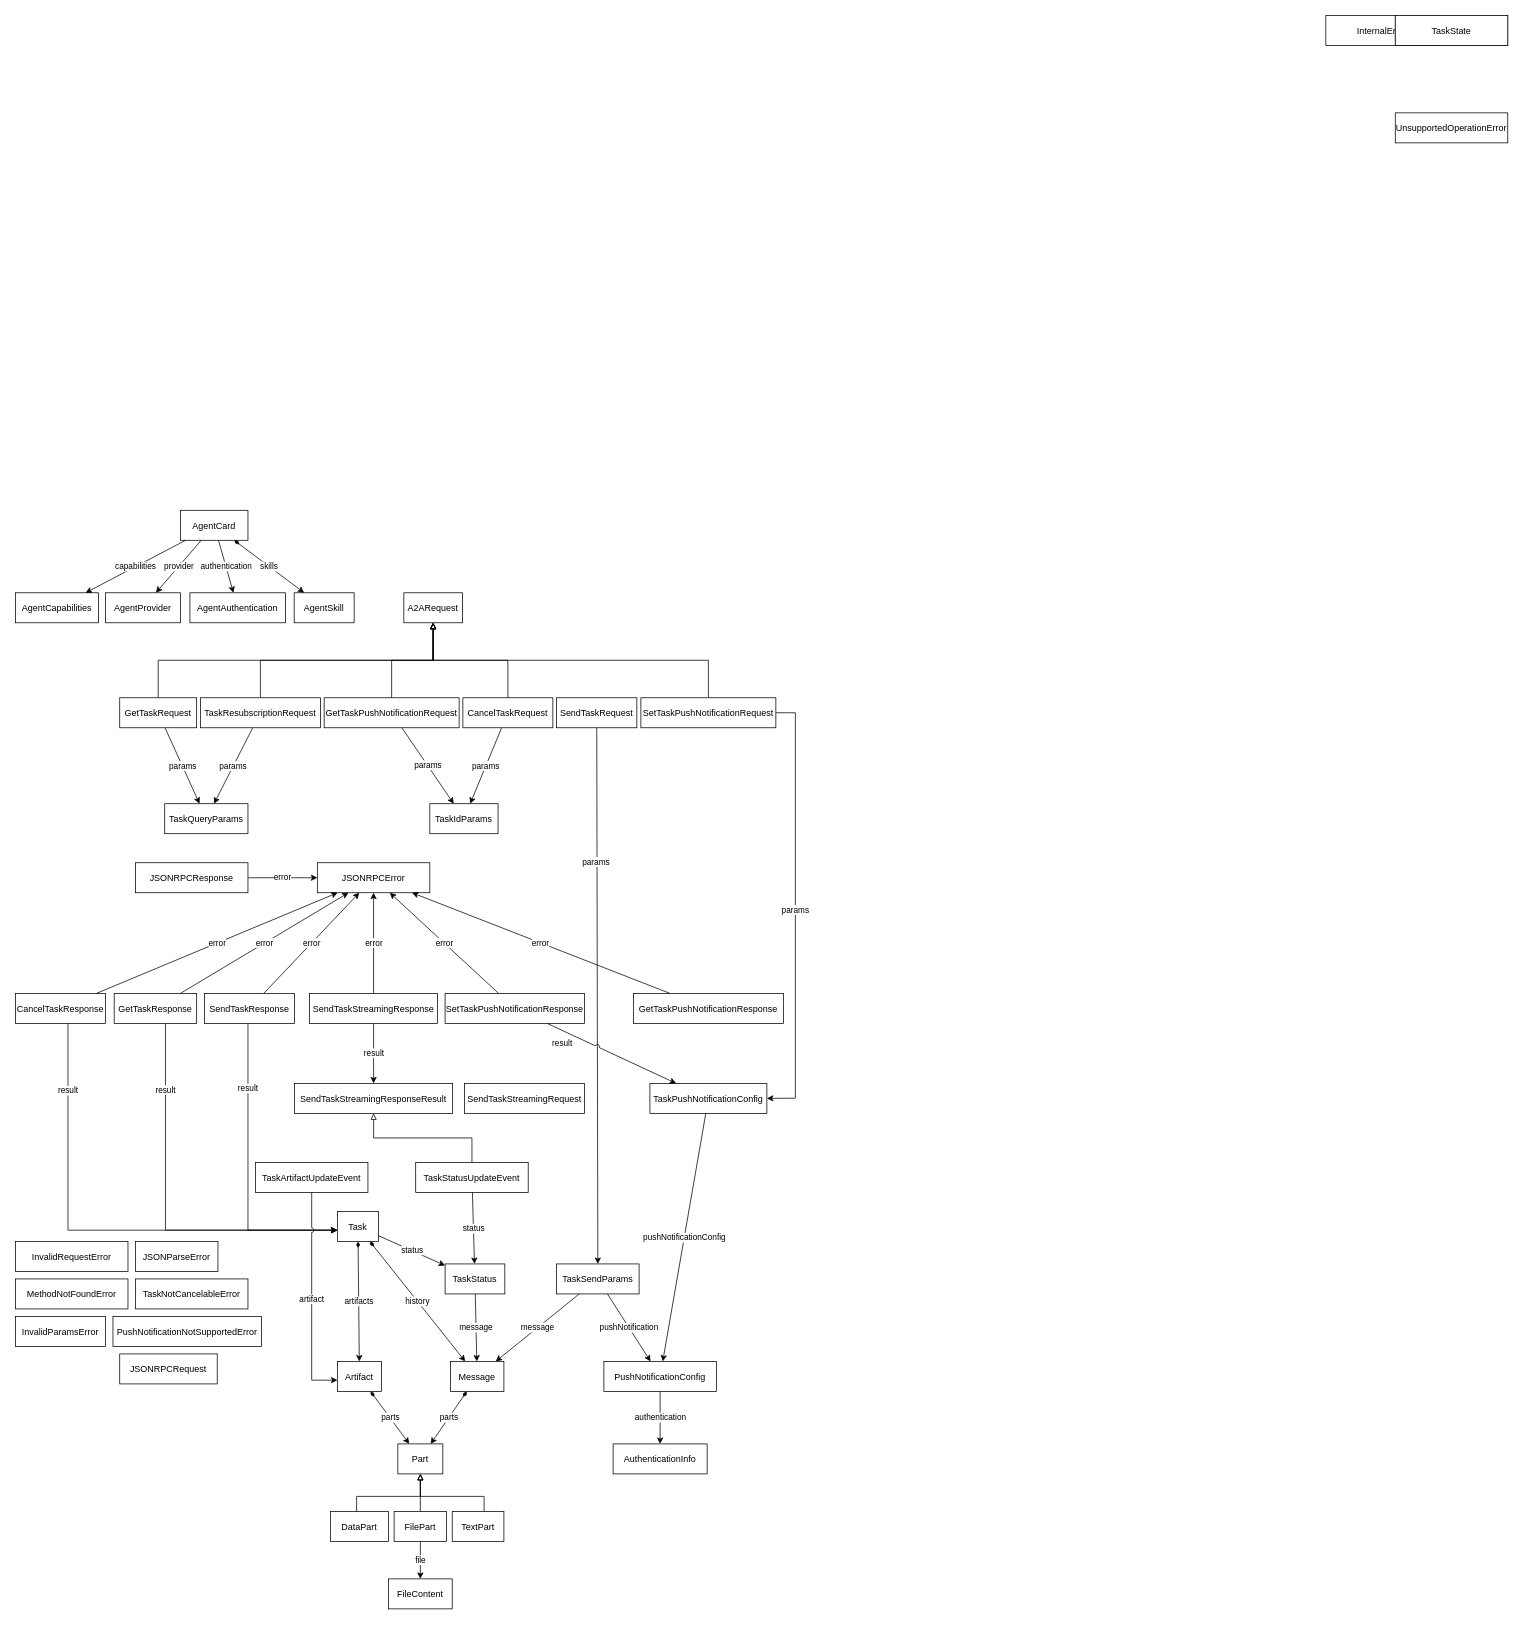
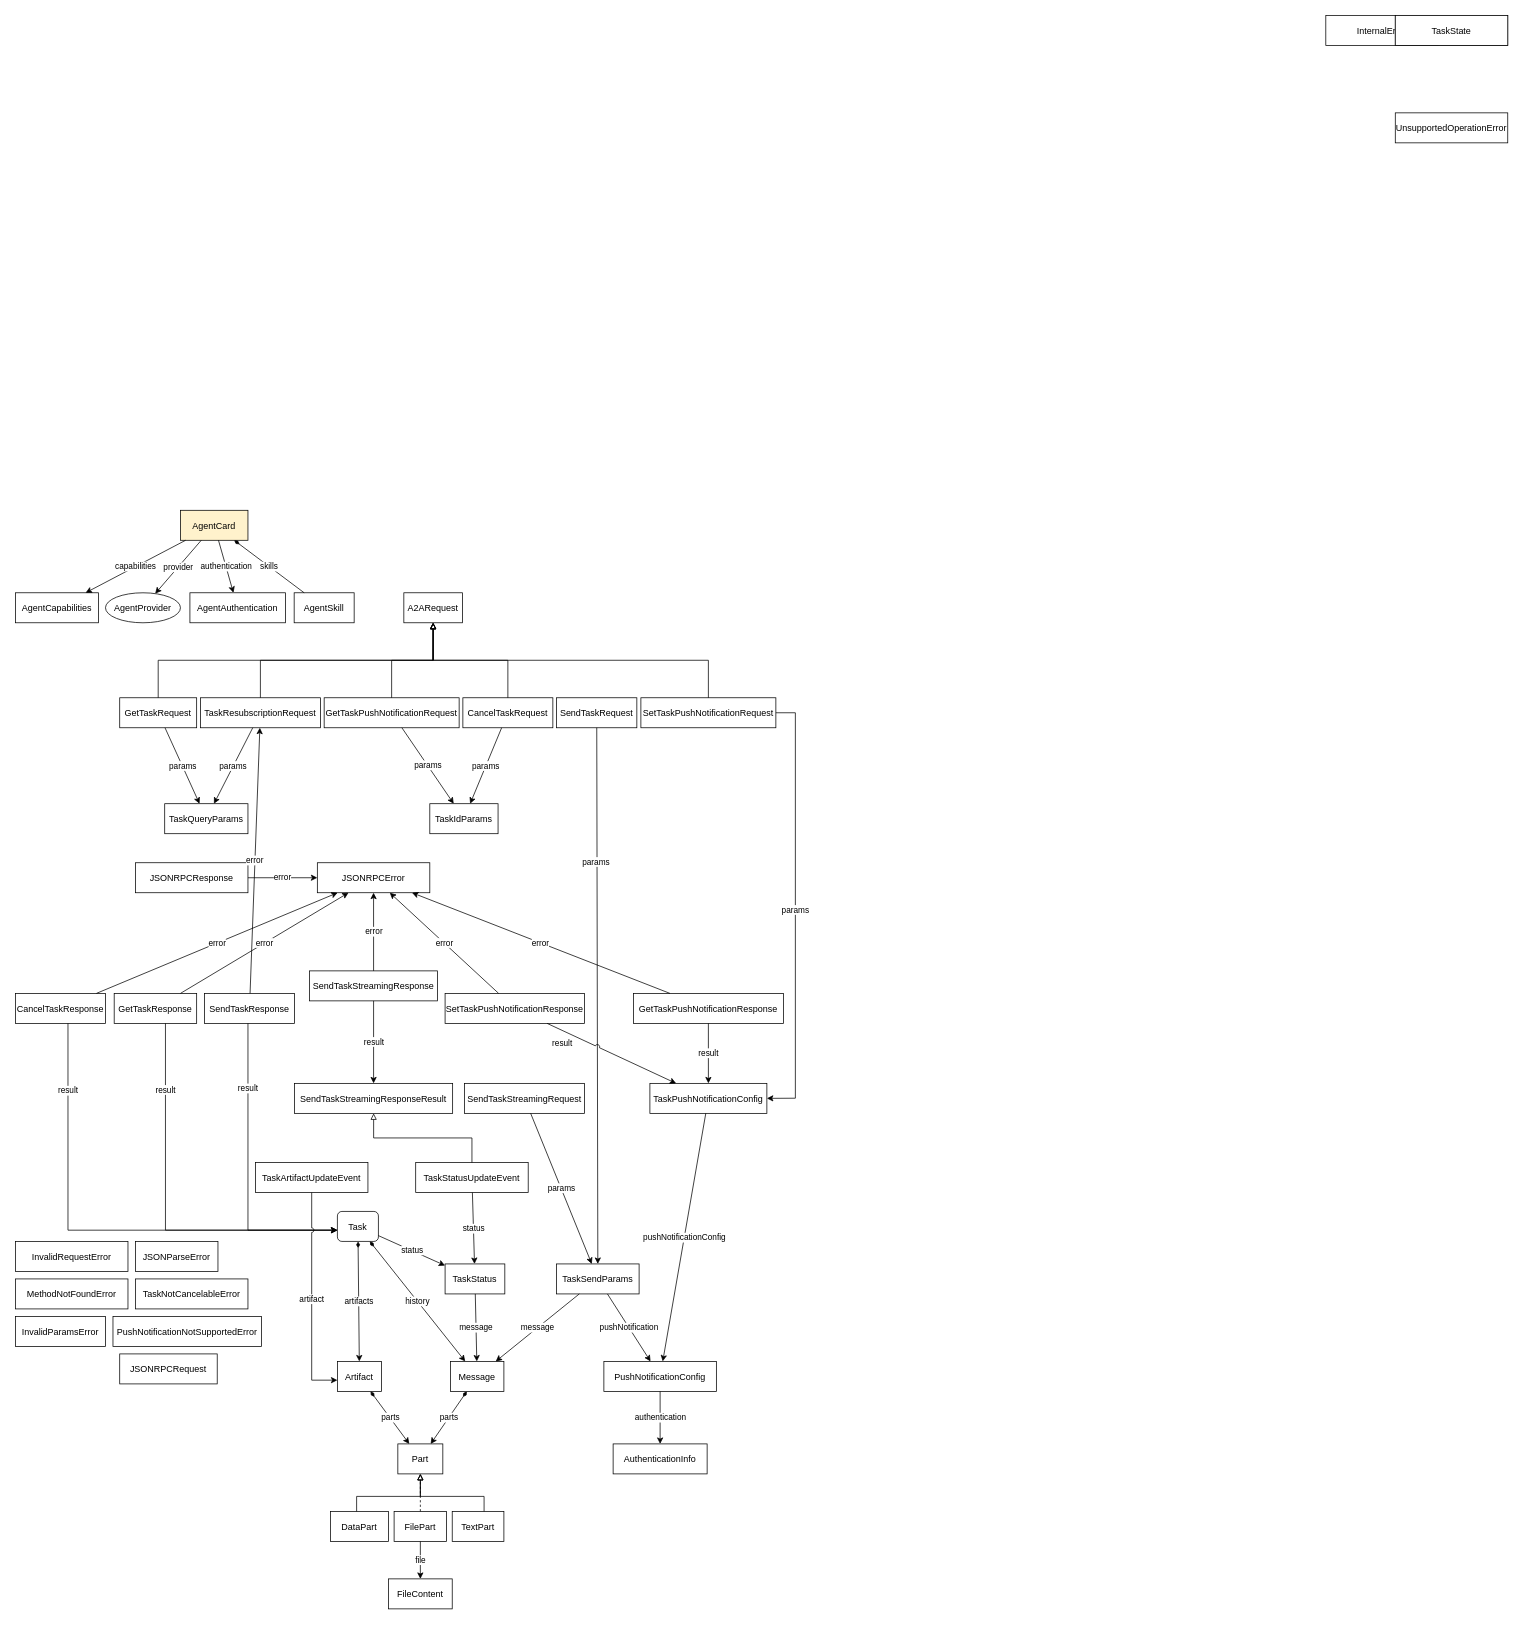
node "AgentCard": fillcolor #ffffff -> #fff2cc
edge "AgentCard" -- "AgentSkill": arrowhead classic -> none
node "AgentProvider": shape rectangle -> ellipse
edge "SendTaskResponse" -> "JSONRPCError": now "SendTaskResponse" -> "TaskResubscriptionRequest"
node "SendTaskStreamingResponse": moved (374, 1009) -> (374, 986)
edge "GetTaskPushNotificationResponse" -> "TaskPushNotificationConfig": added, label "result"
edge "SendTaskStreamingRequest" -> "TaskSendParams": added, label "params"
node "Task": shape rectangle -> rounded rectangle
edge "FilePart" -> "Part": style solid -> dashed
